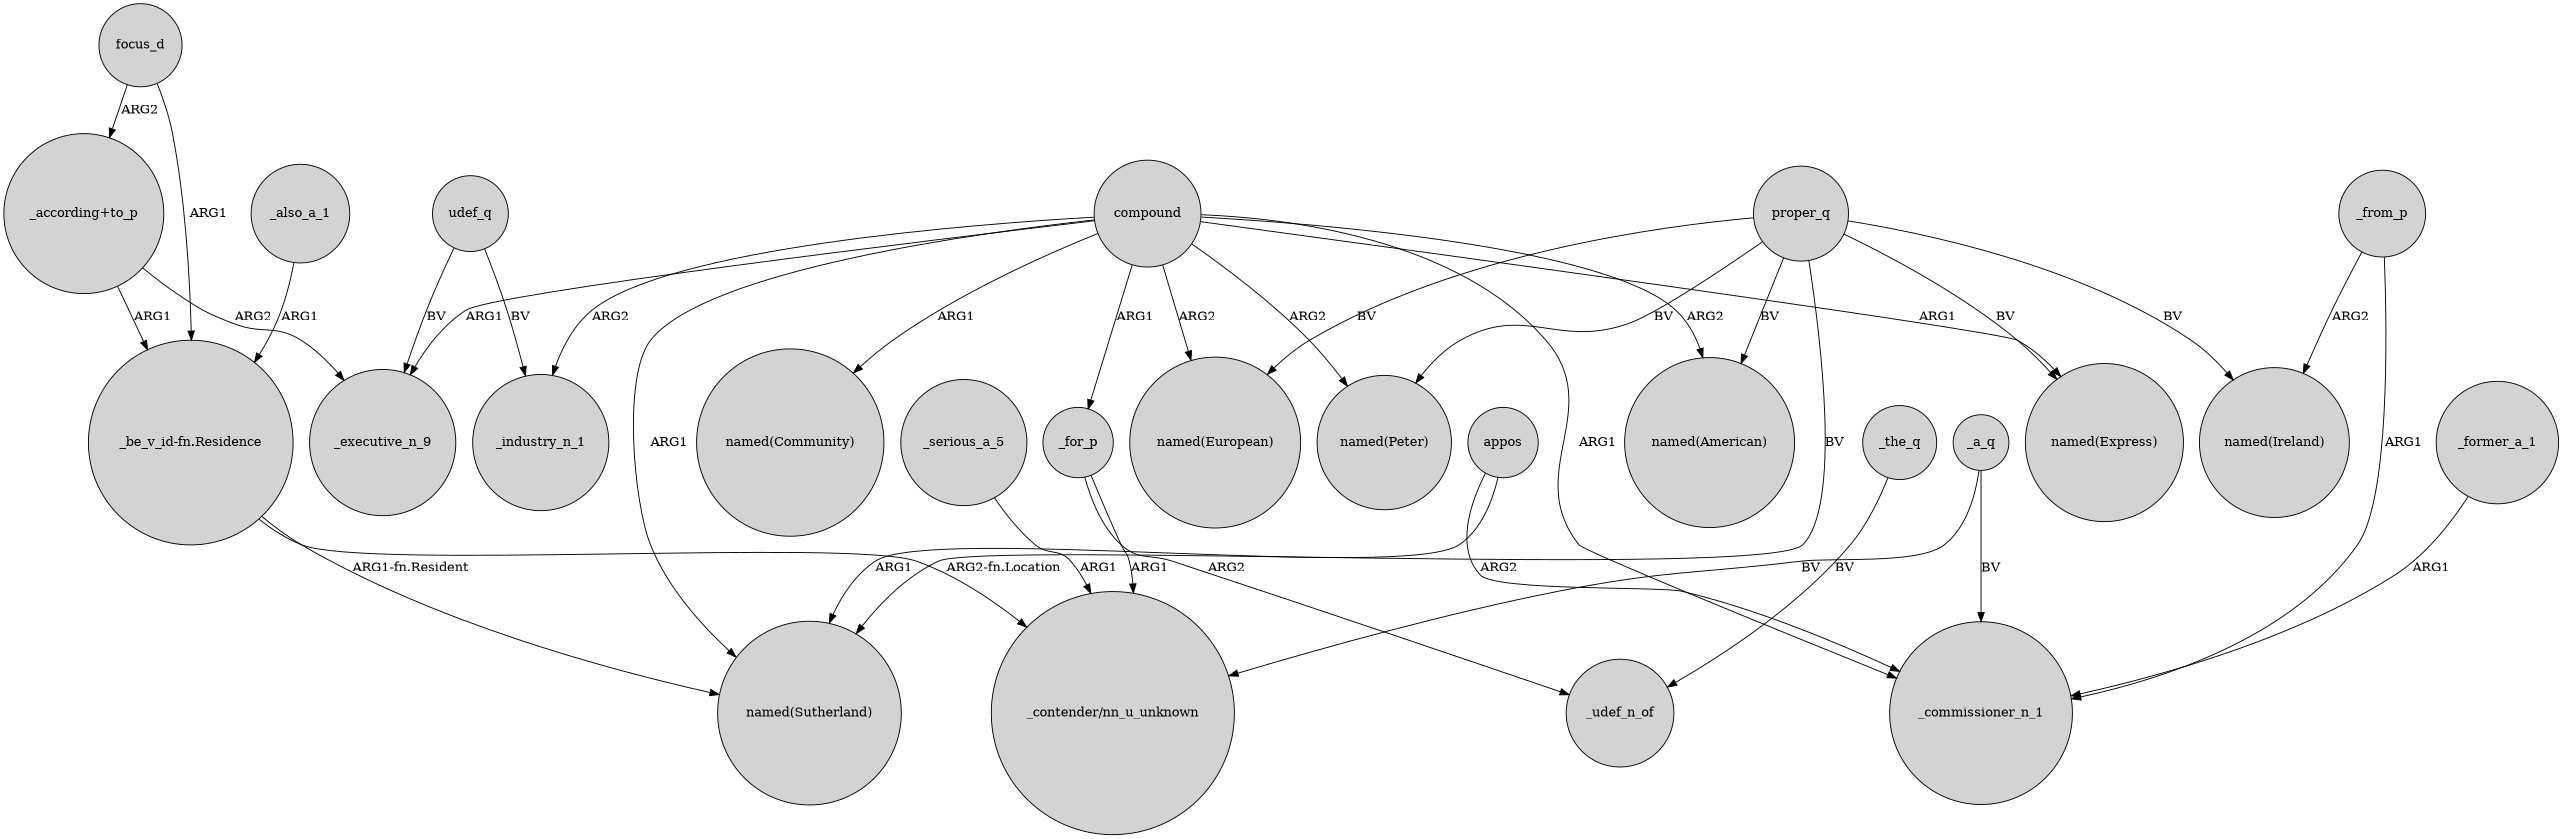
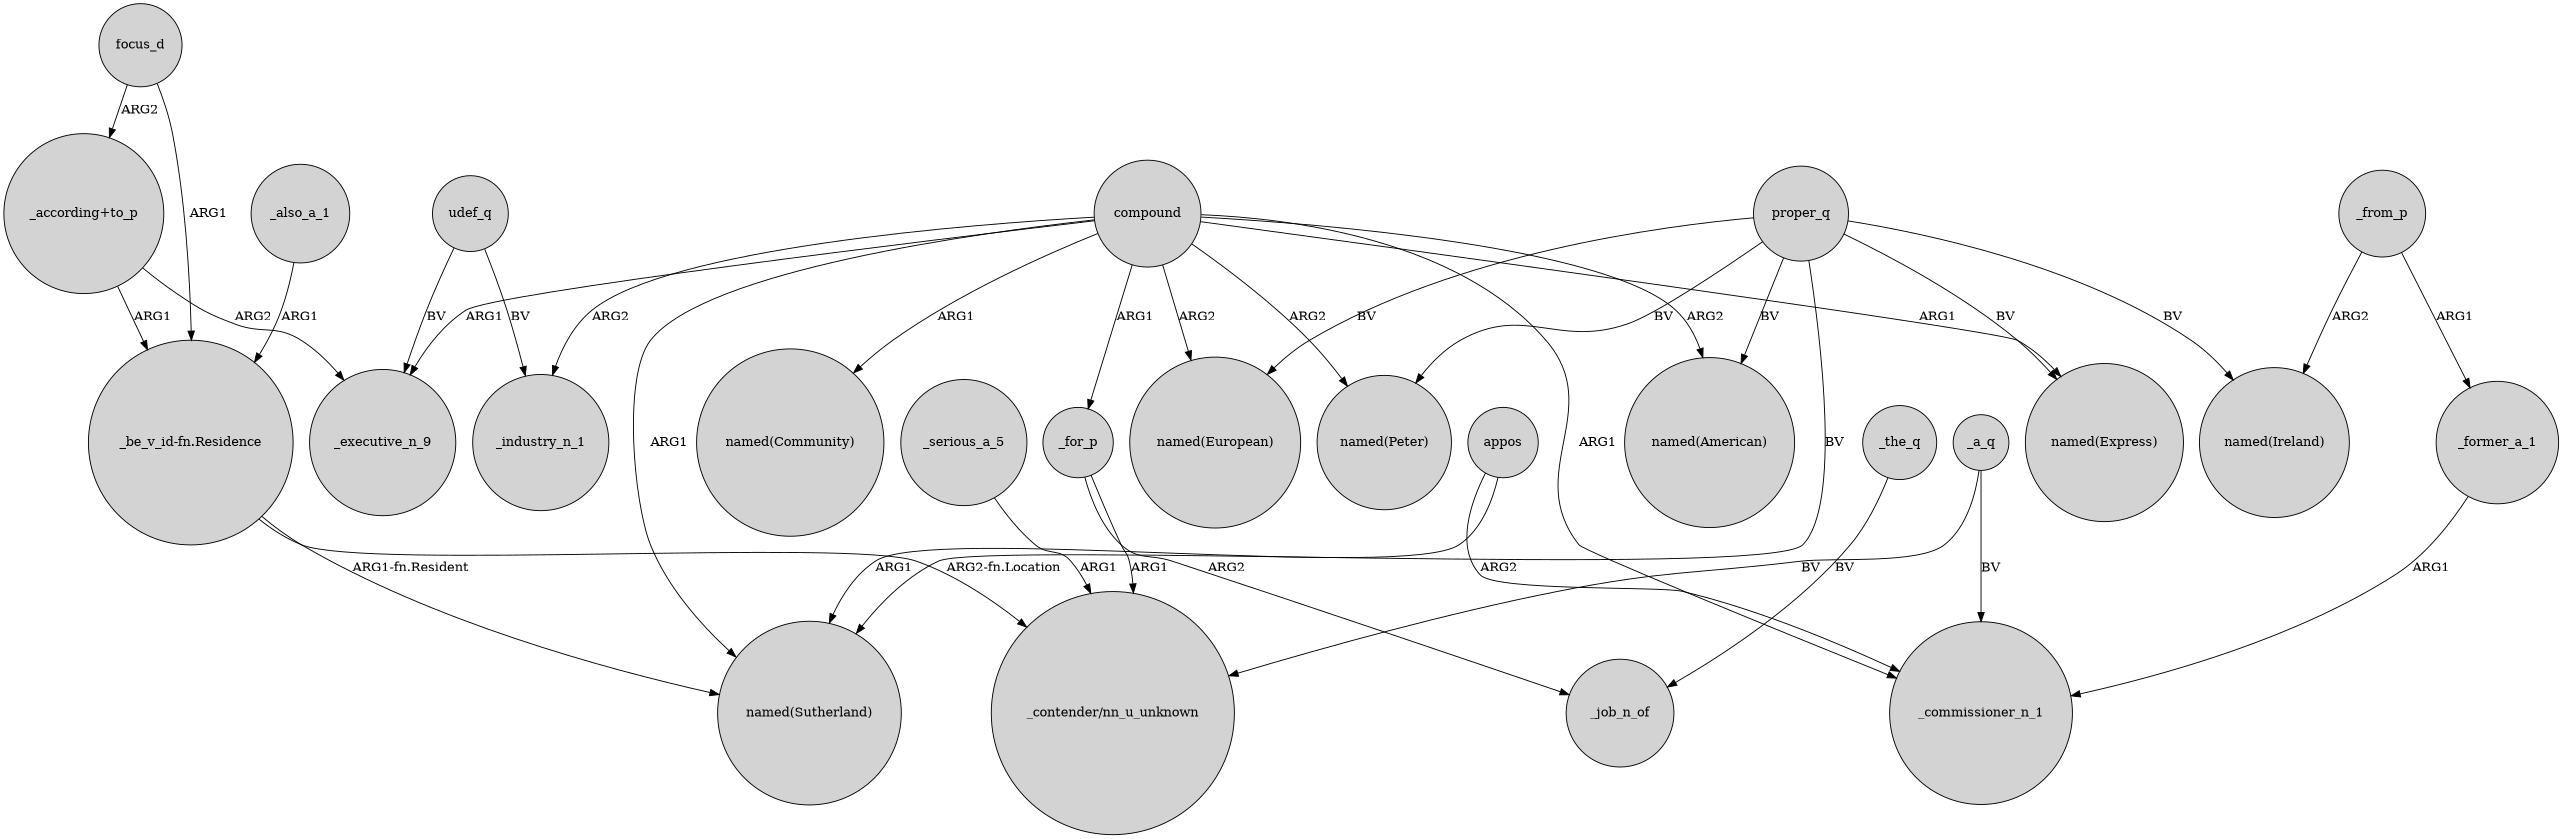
edge "_from_p" -> "_commissioner_n_1": now "_from_p" -> "_former_a_1"
node "_udef_n_of": label "_udef_n_of" -> "_job_n_of"
